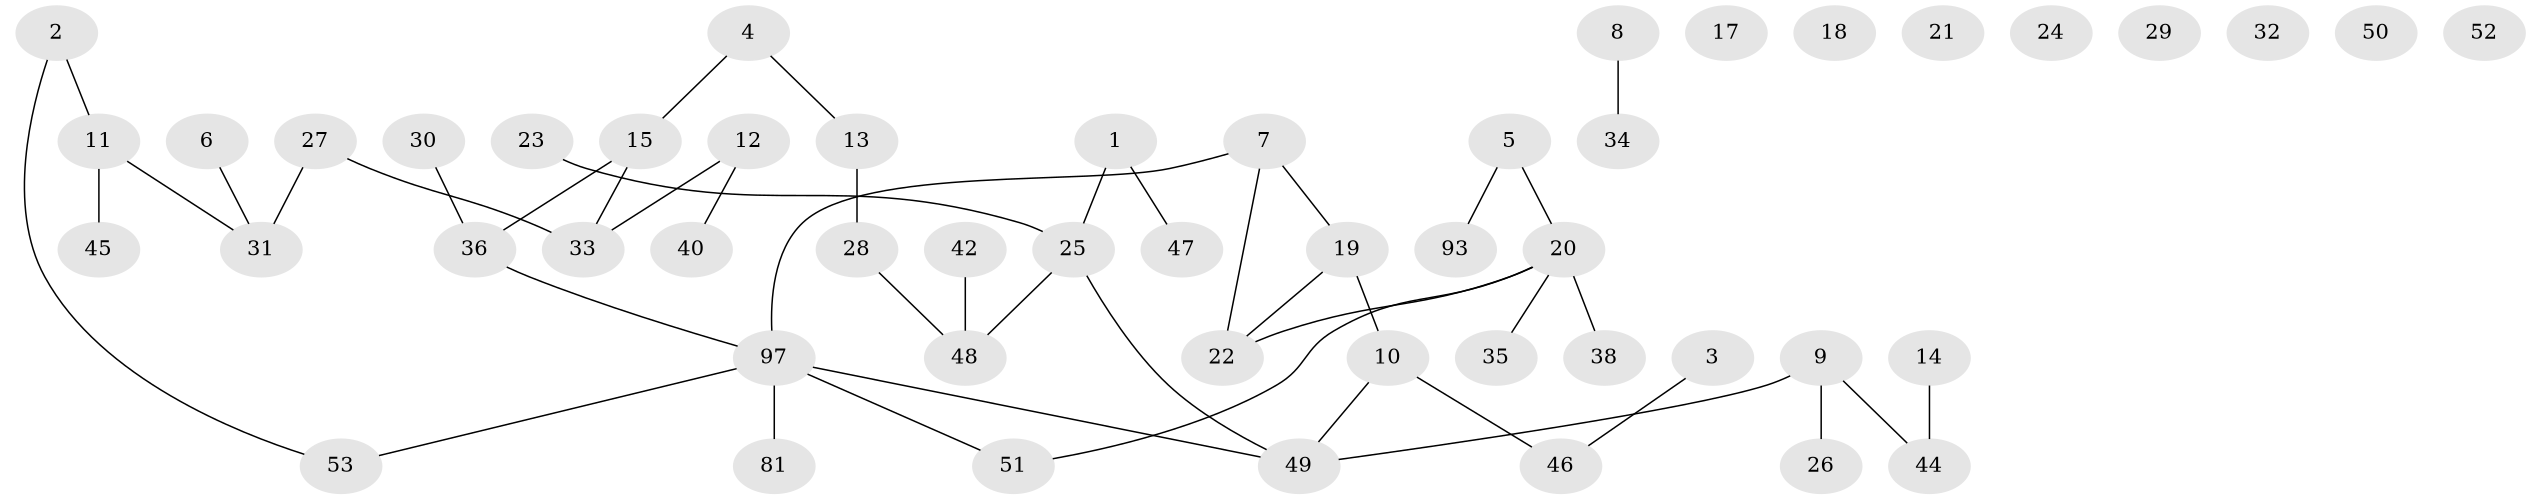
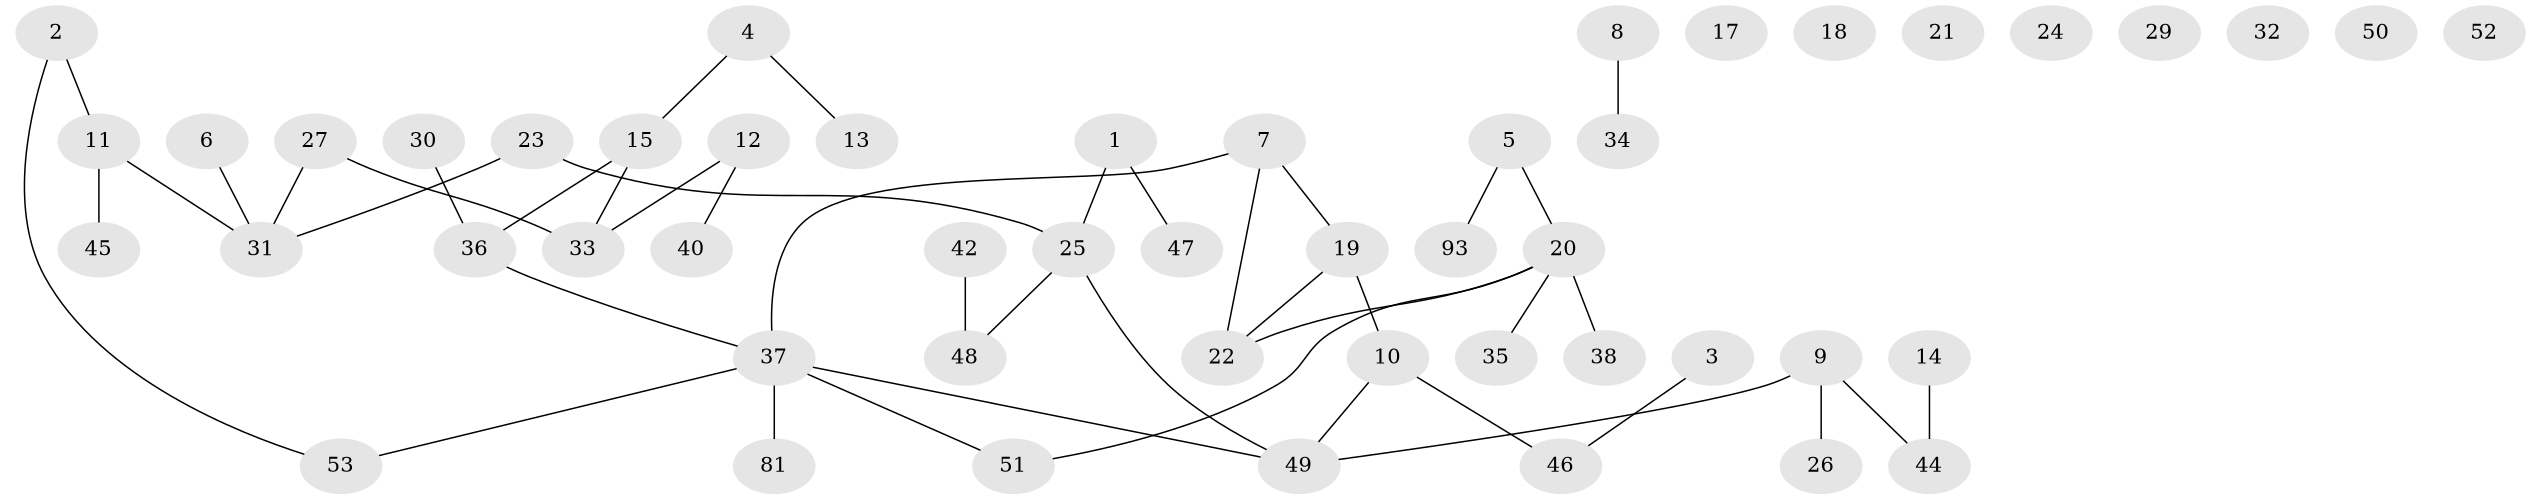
edge "23" -- "31": added
node "28": removed
node "97": label "97" -> "37"
